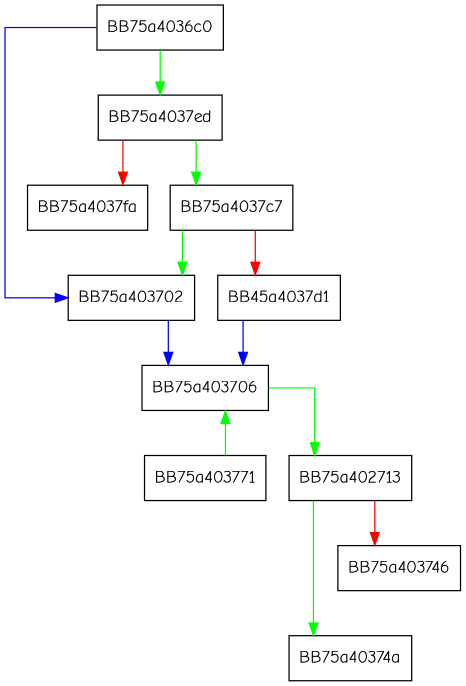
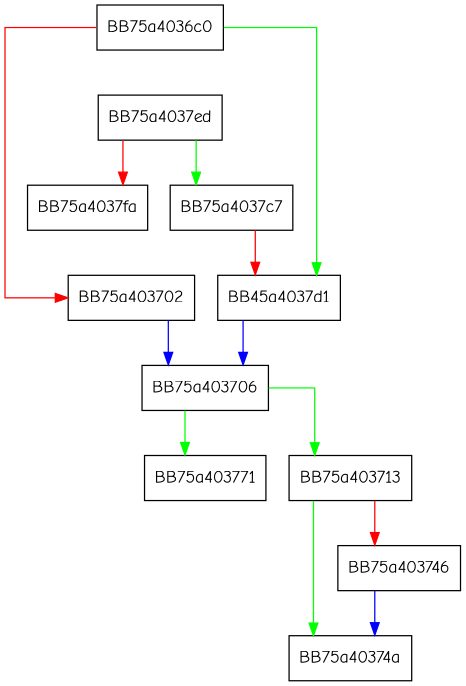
edge "BB75a4036c0" -> "BB75a4037ed": now "BB75a4036c0" -> "BB45a4037d1"
edge "BB75a4036c0" -> "BB75a403702": color blue -> red
edge "BB75a4037c7" -> "BB75a403702": removed
edge "BB75a403771" -> "BB75a403706": reversed
node "BB75a402713": label "BB75a402713" -> "BB75a403713"
edge "BB75a403746" -> "BB75a40374a": added
